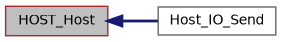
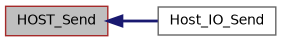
node "HOST_Host": label "HOST_Host" -> "HOST_Send"
